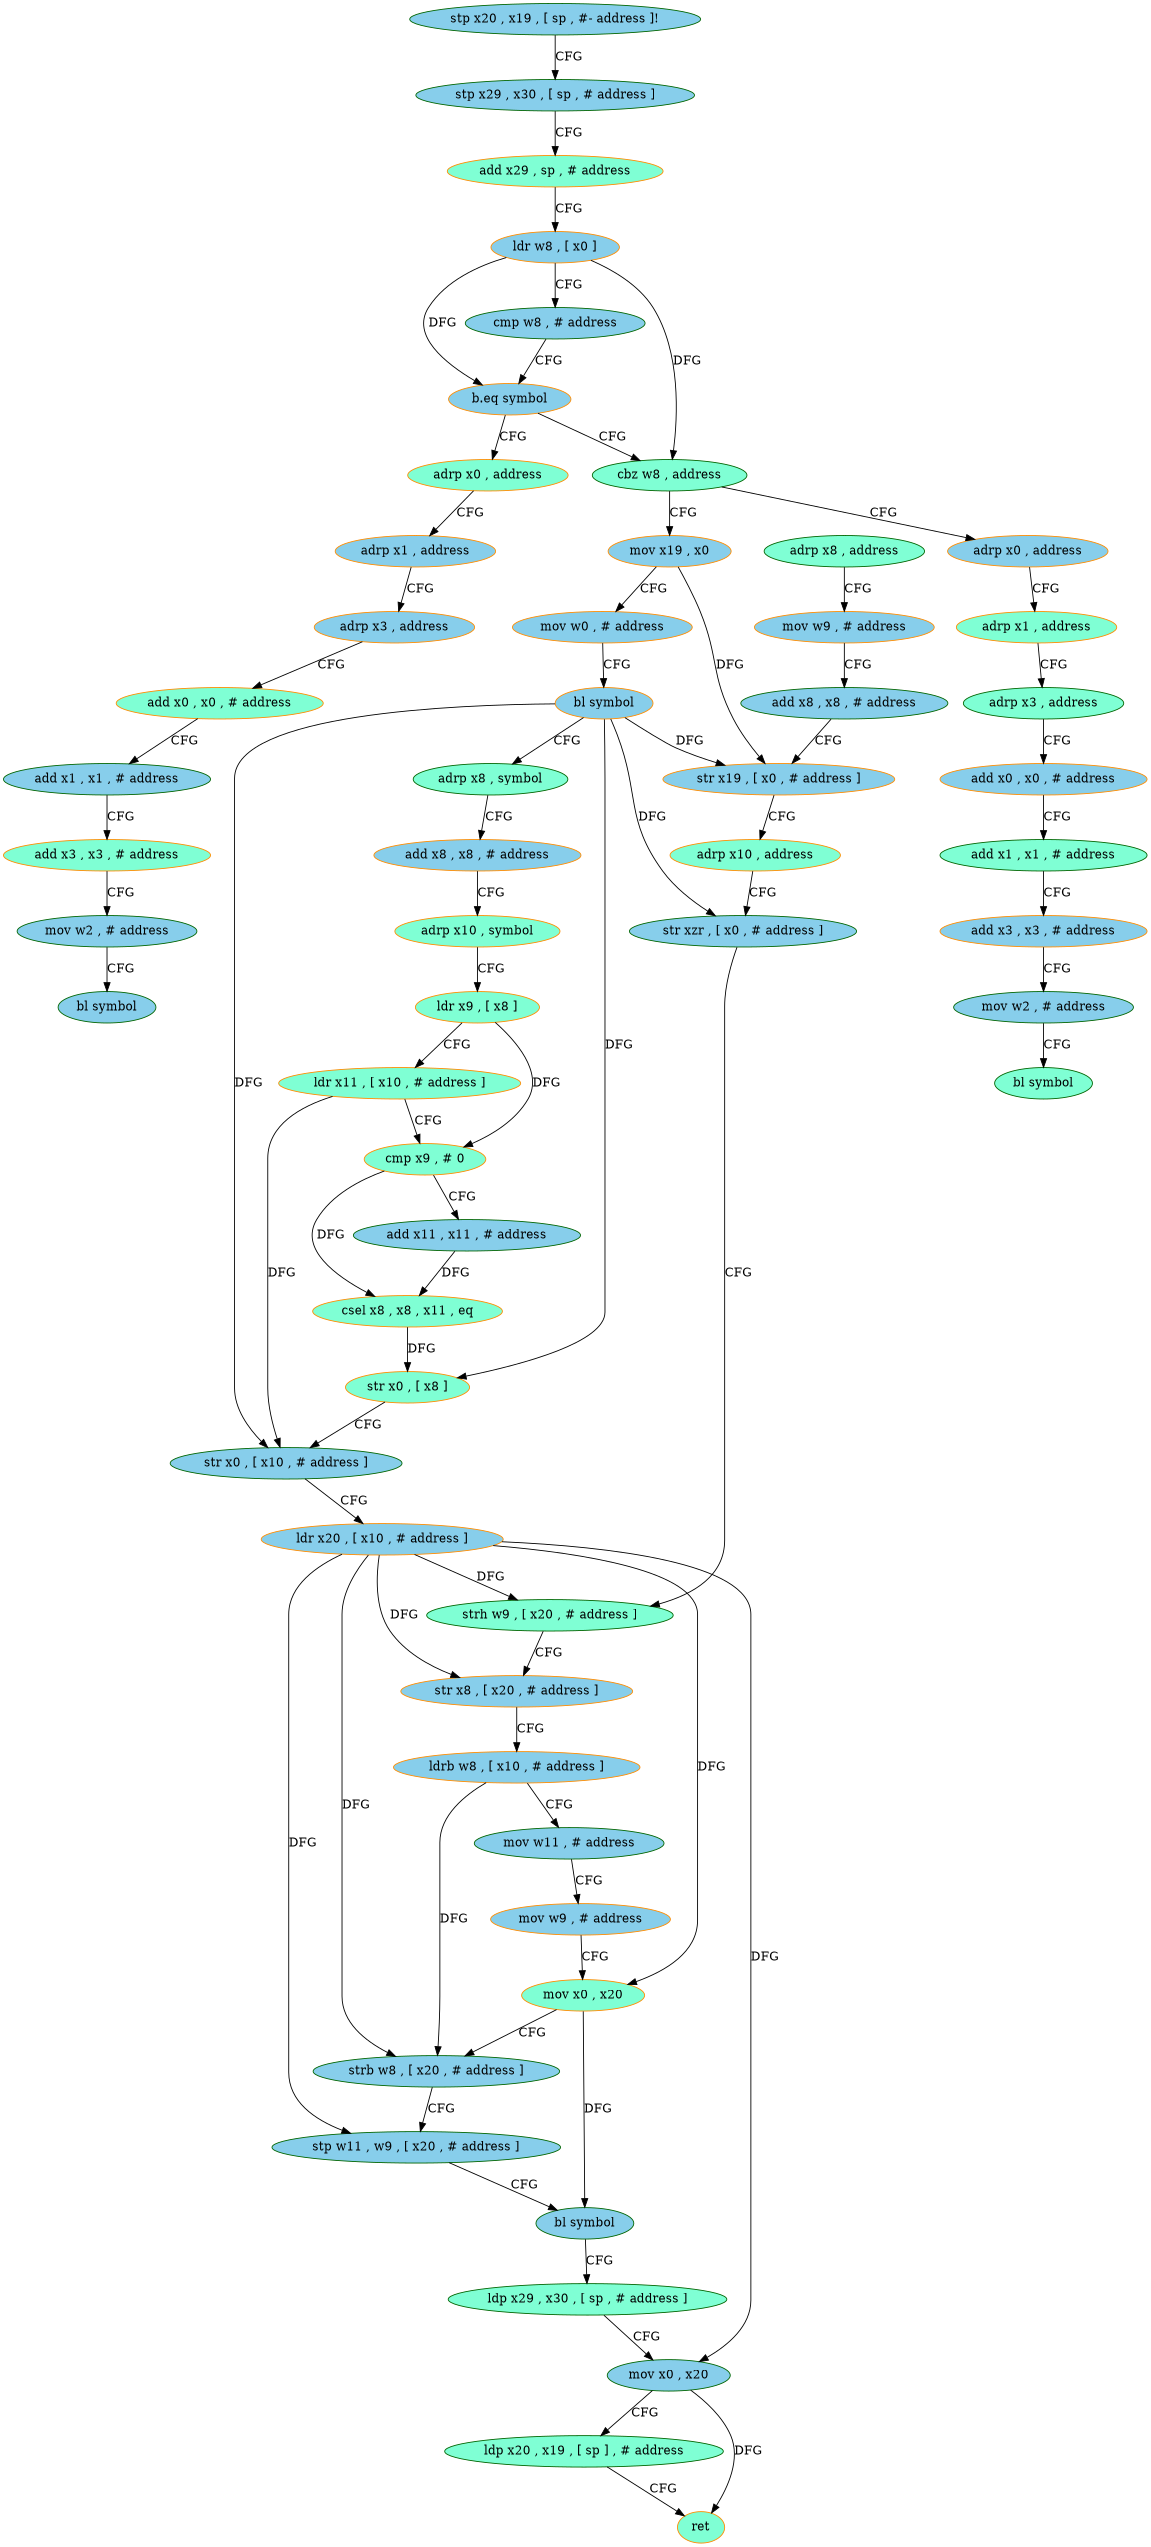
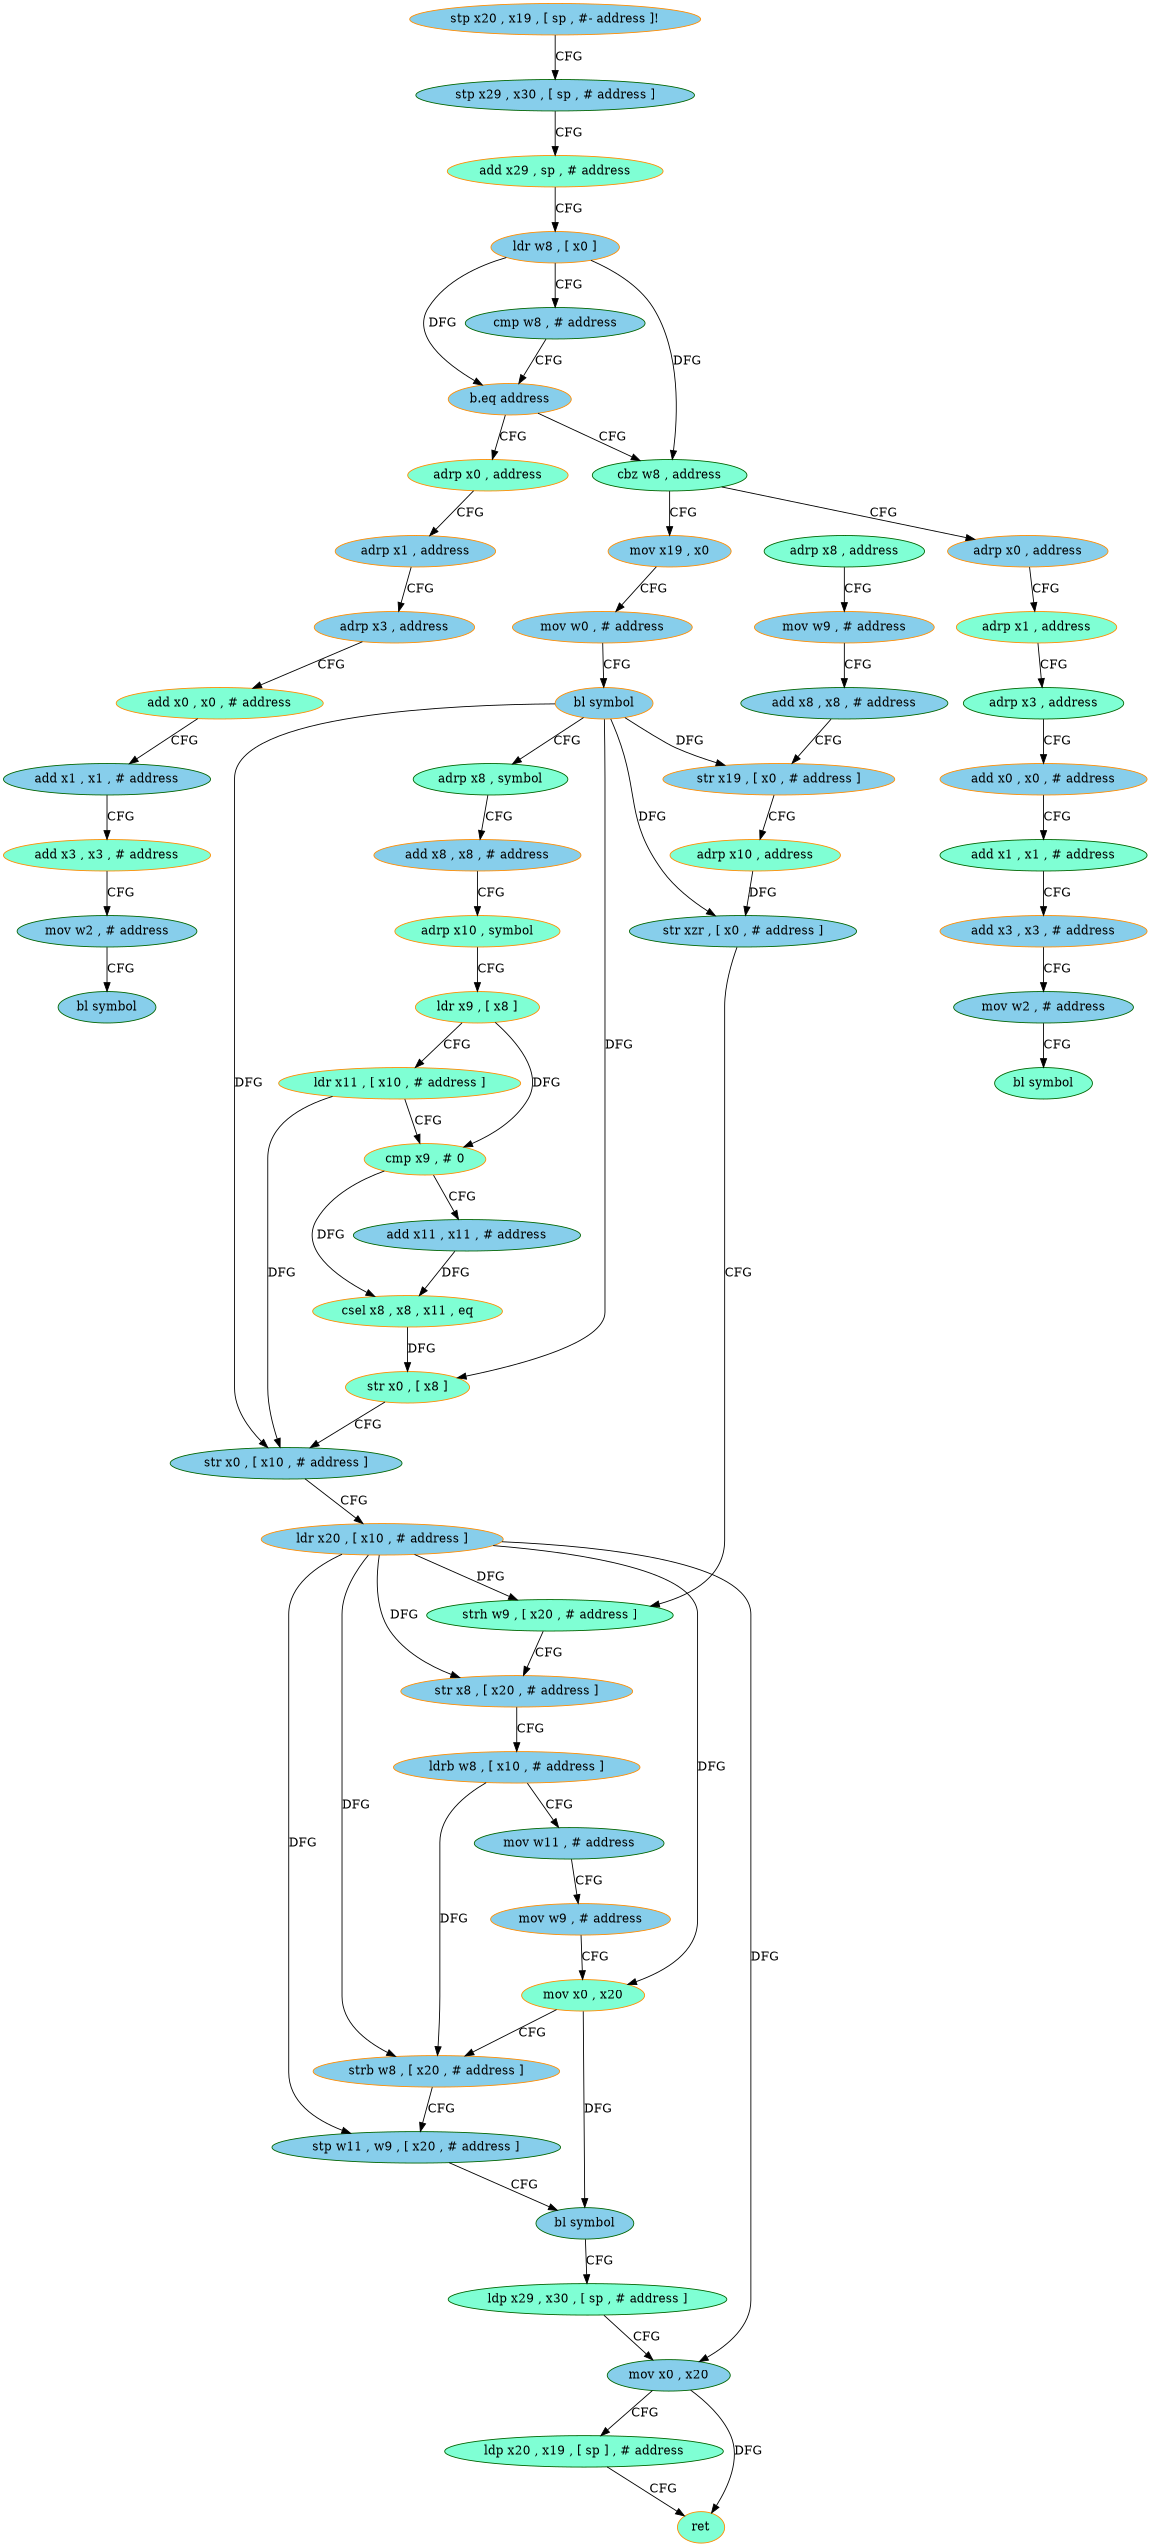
node "stp x20 , x19 , [ sp , #- address ]!": color darkgreen -> darkorange
node "b.eq symbol": label "b.eq symbol" -> "b.eq address"
edge "mov x19 , x0" -> "str x19 , [ x0 , # address ]": removed, label "DFG"
edge "adrp x10 , address" -> "str xzr , [ x0 , # address ]": label "CFG" -> "DFG"
node "strb w8 , [ x20 , # address ]": color darkgreen -> darkorange
